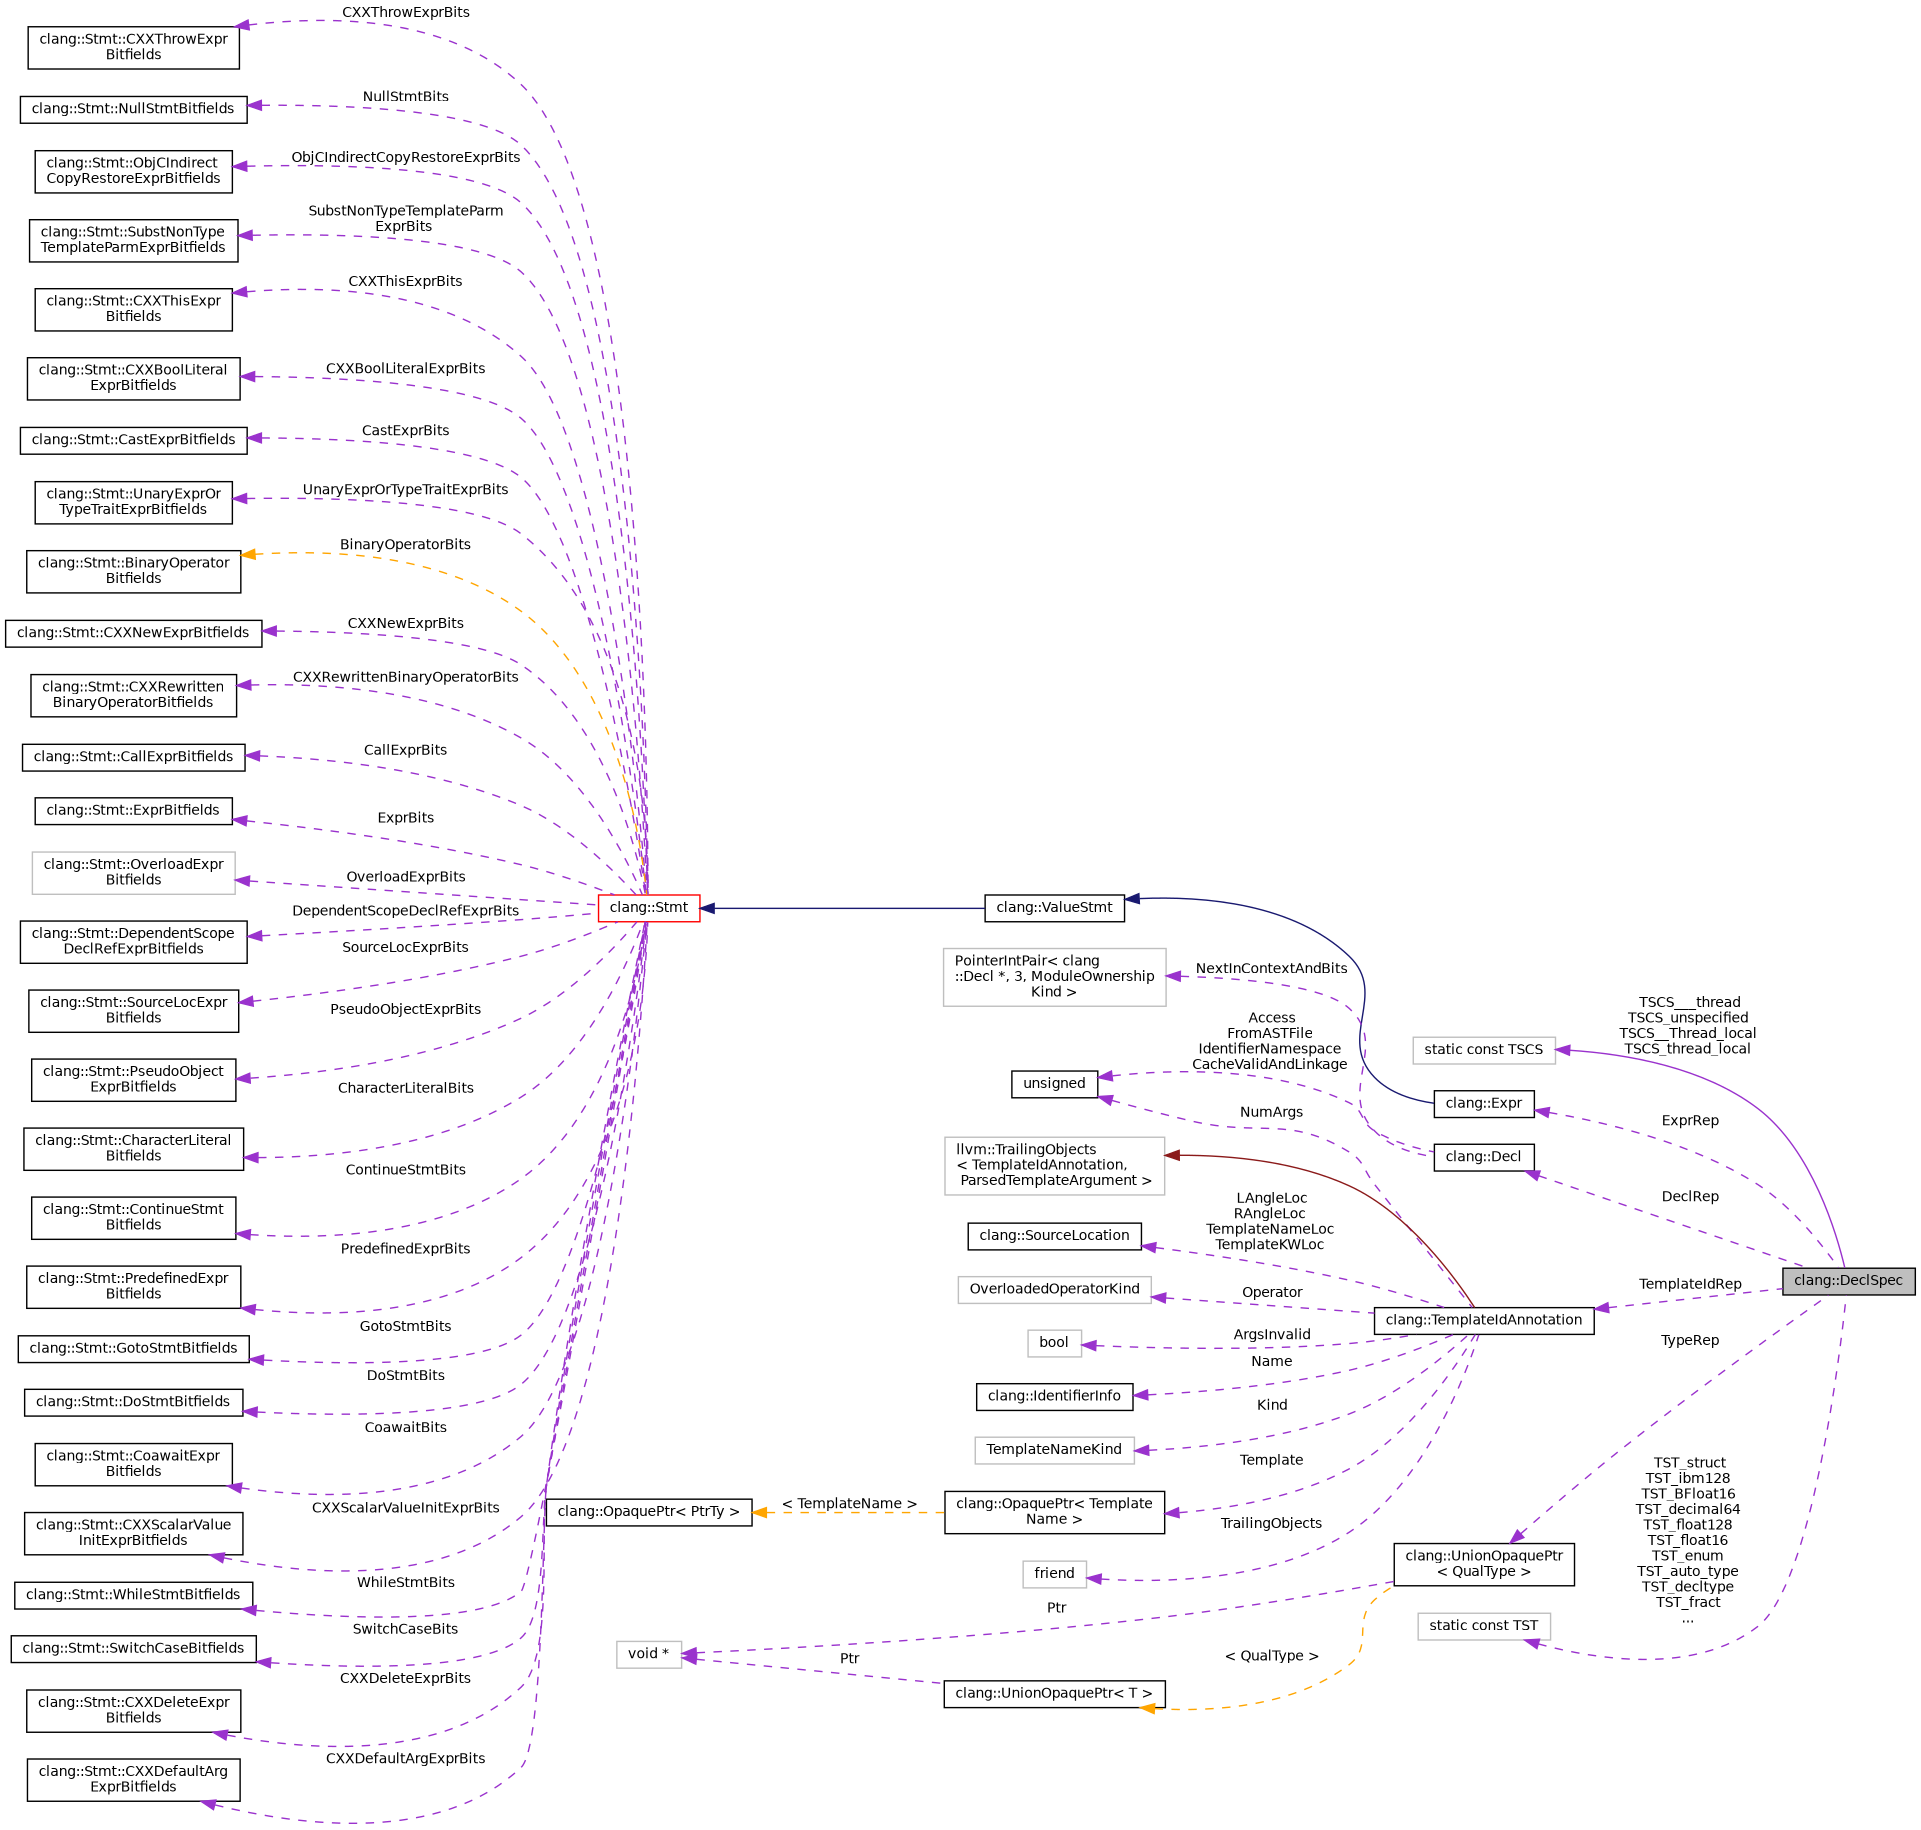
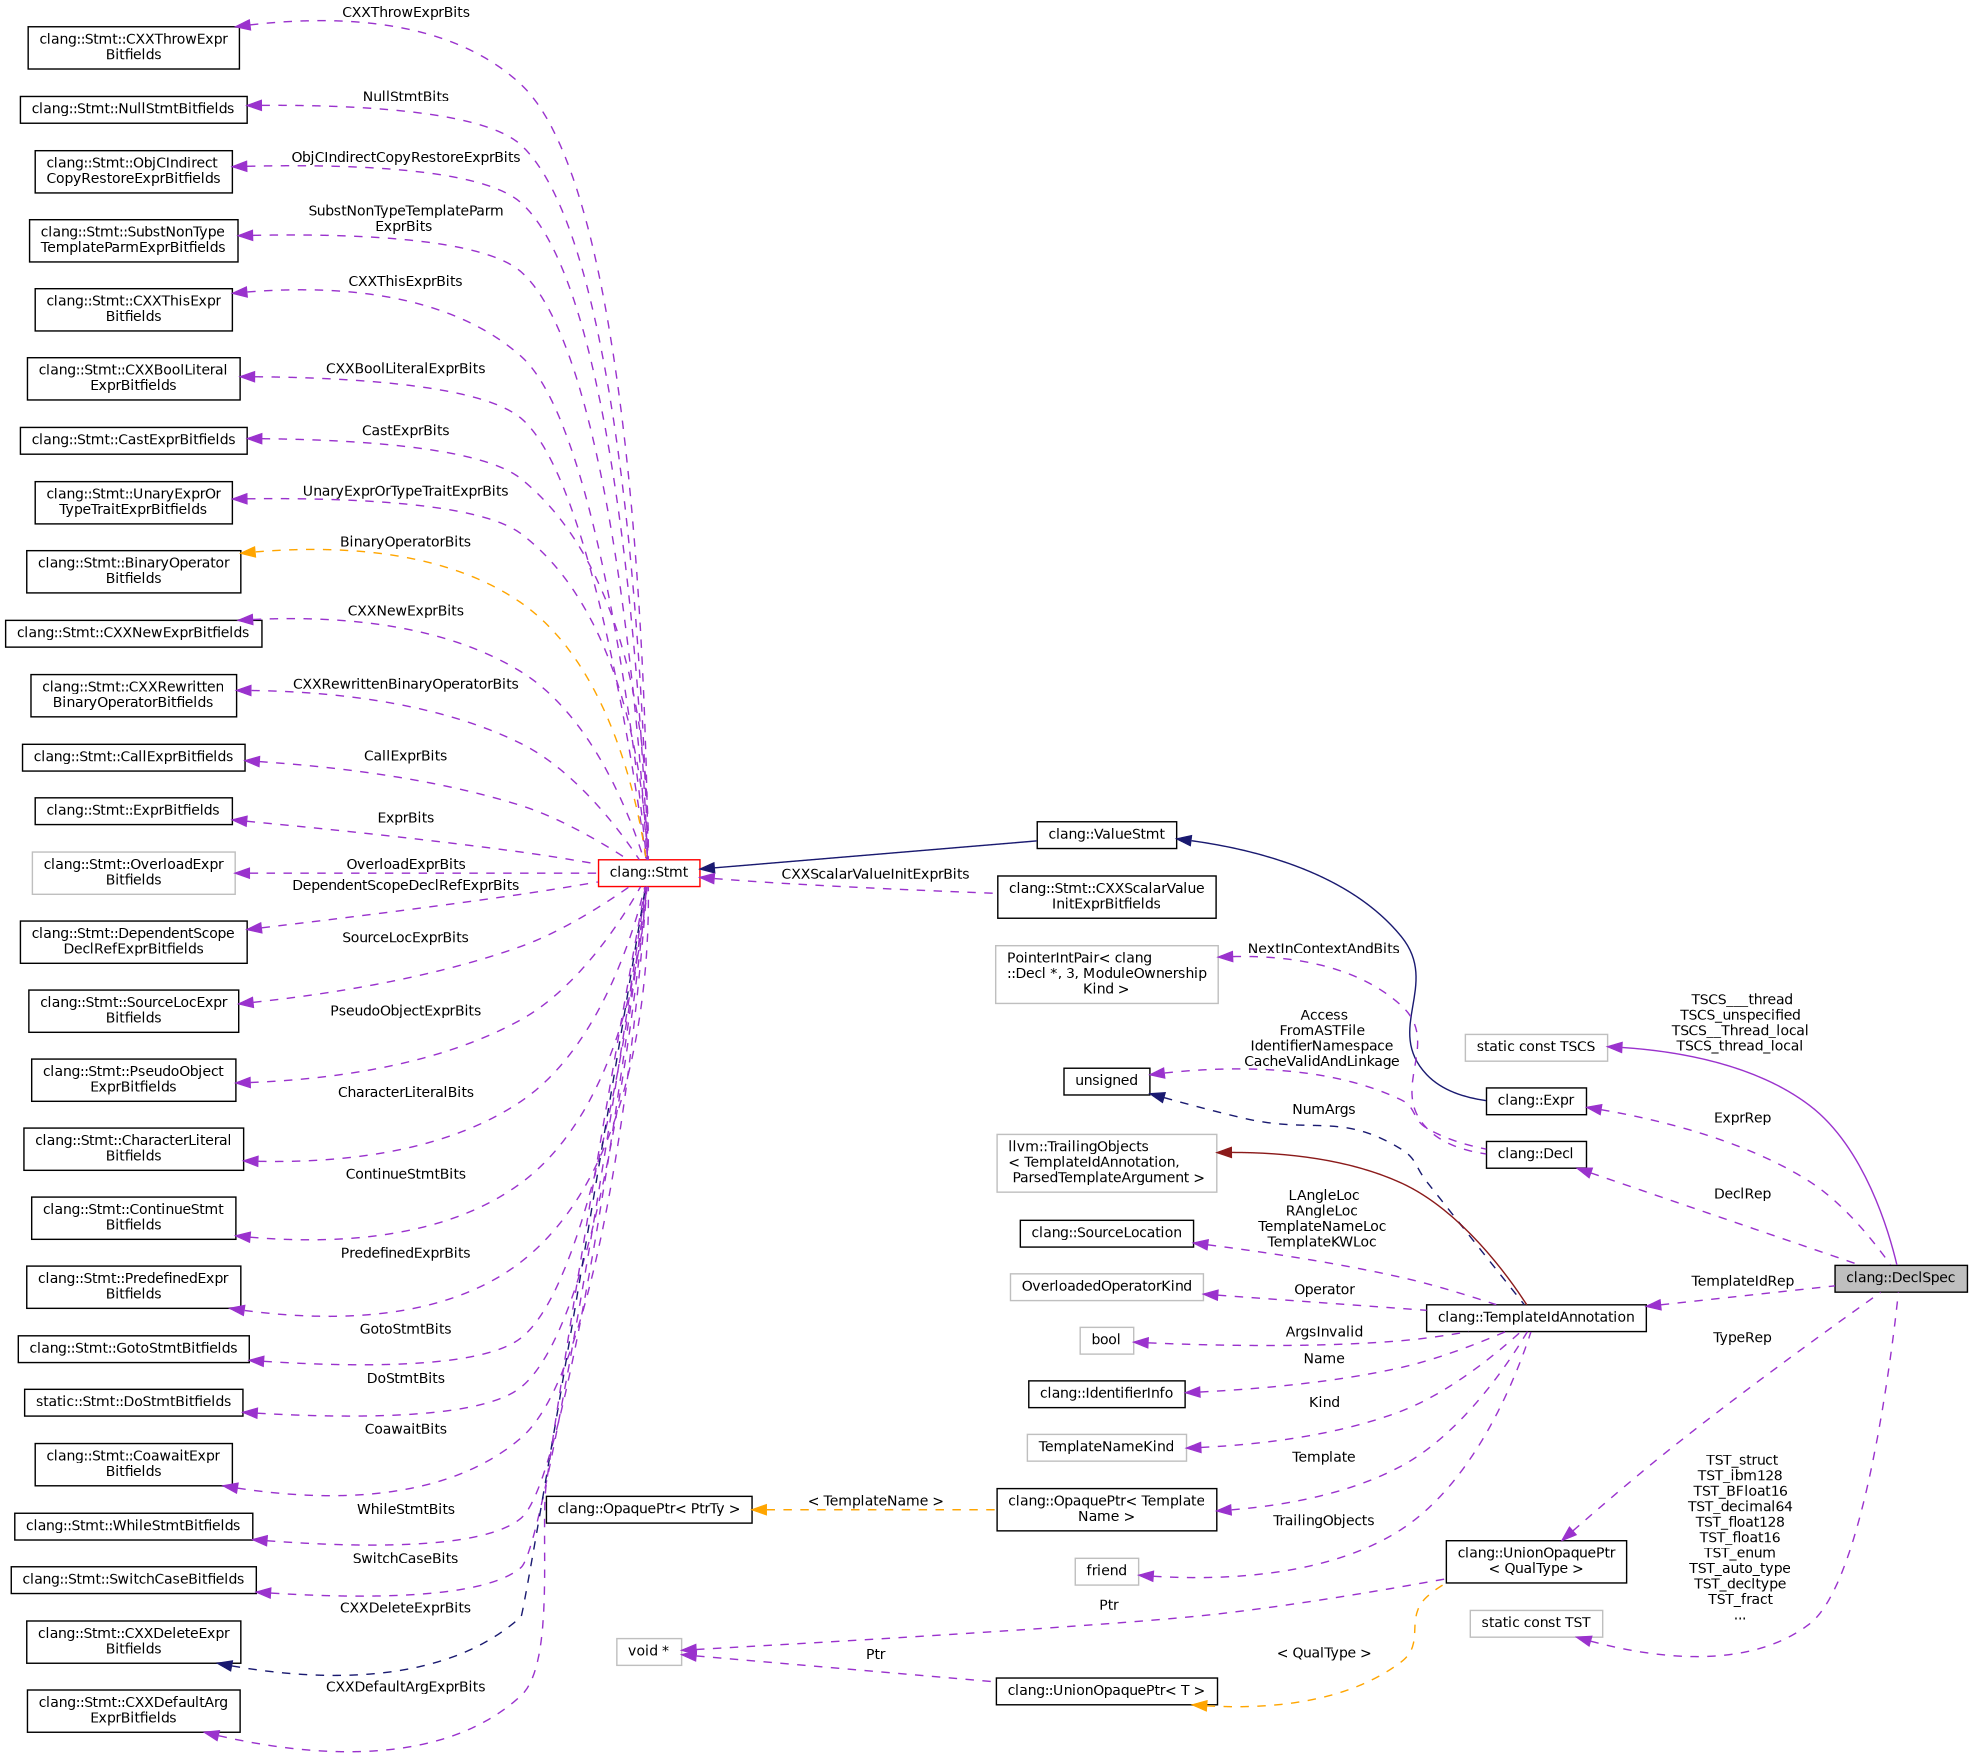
edge "clang::TemplateIdAnnotation" -> "unsigned": color darkorchid3 -> midnightblue
edge "clang::Stmt" -> "clang::Stmt::CXXScalarValue InitExprBitfields": reversed
node "clang::Stmt::DoStmtBitfields": label "clang::Stmt::DoStmtBitfields" -> "static::Stmt::DoStmtBitfields"
edge "clang::Stmt" -> "clang::Stmt::CXXDeleteExpr Bitfields": color darkorchid3 -> midnightblue
